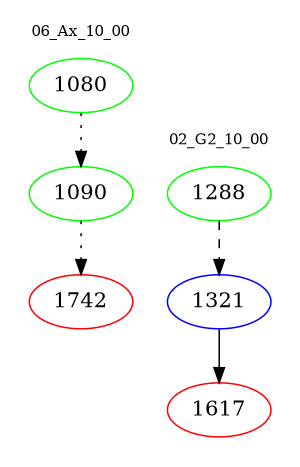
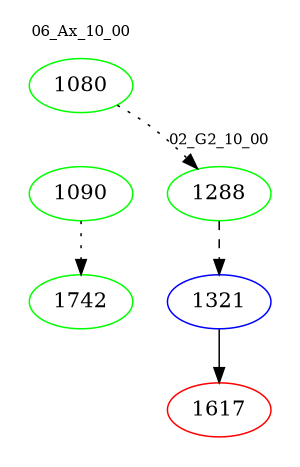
edge "1080" -> "1090": now "1080" -> "1288"
node "1742": color red -> green
